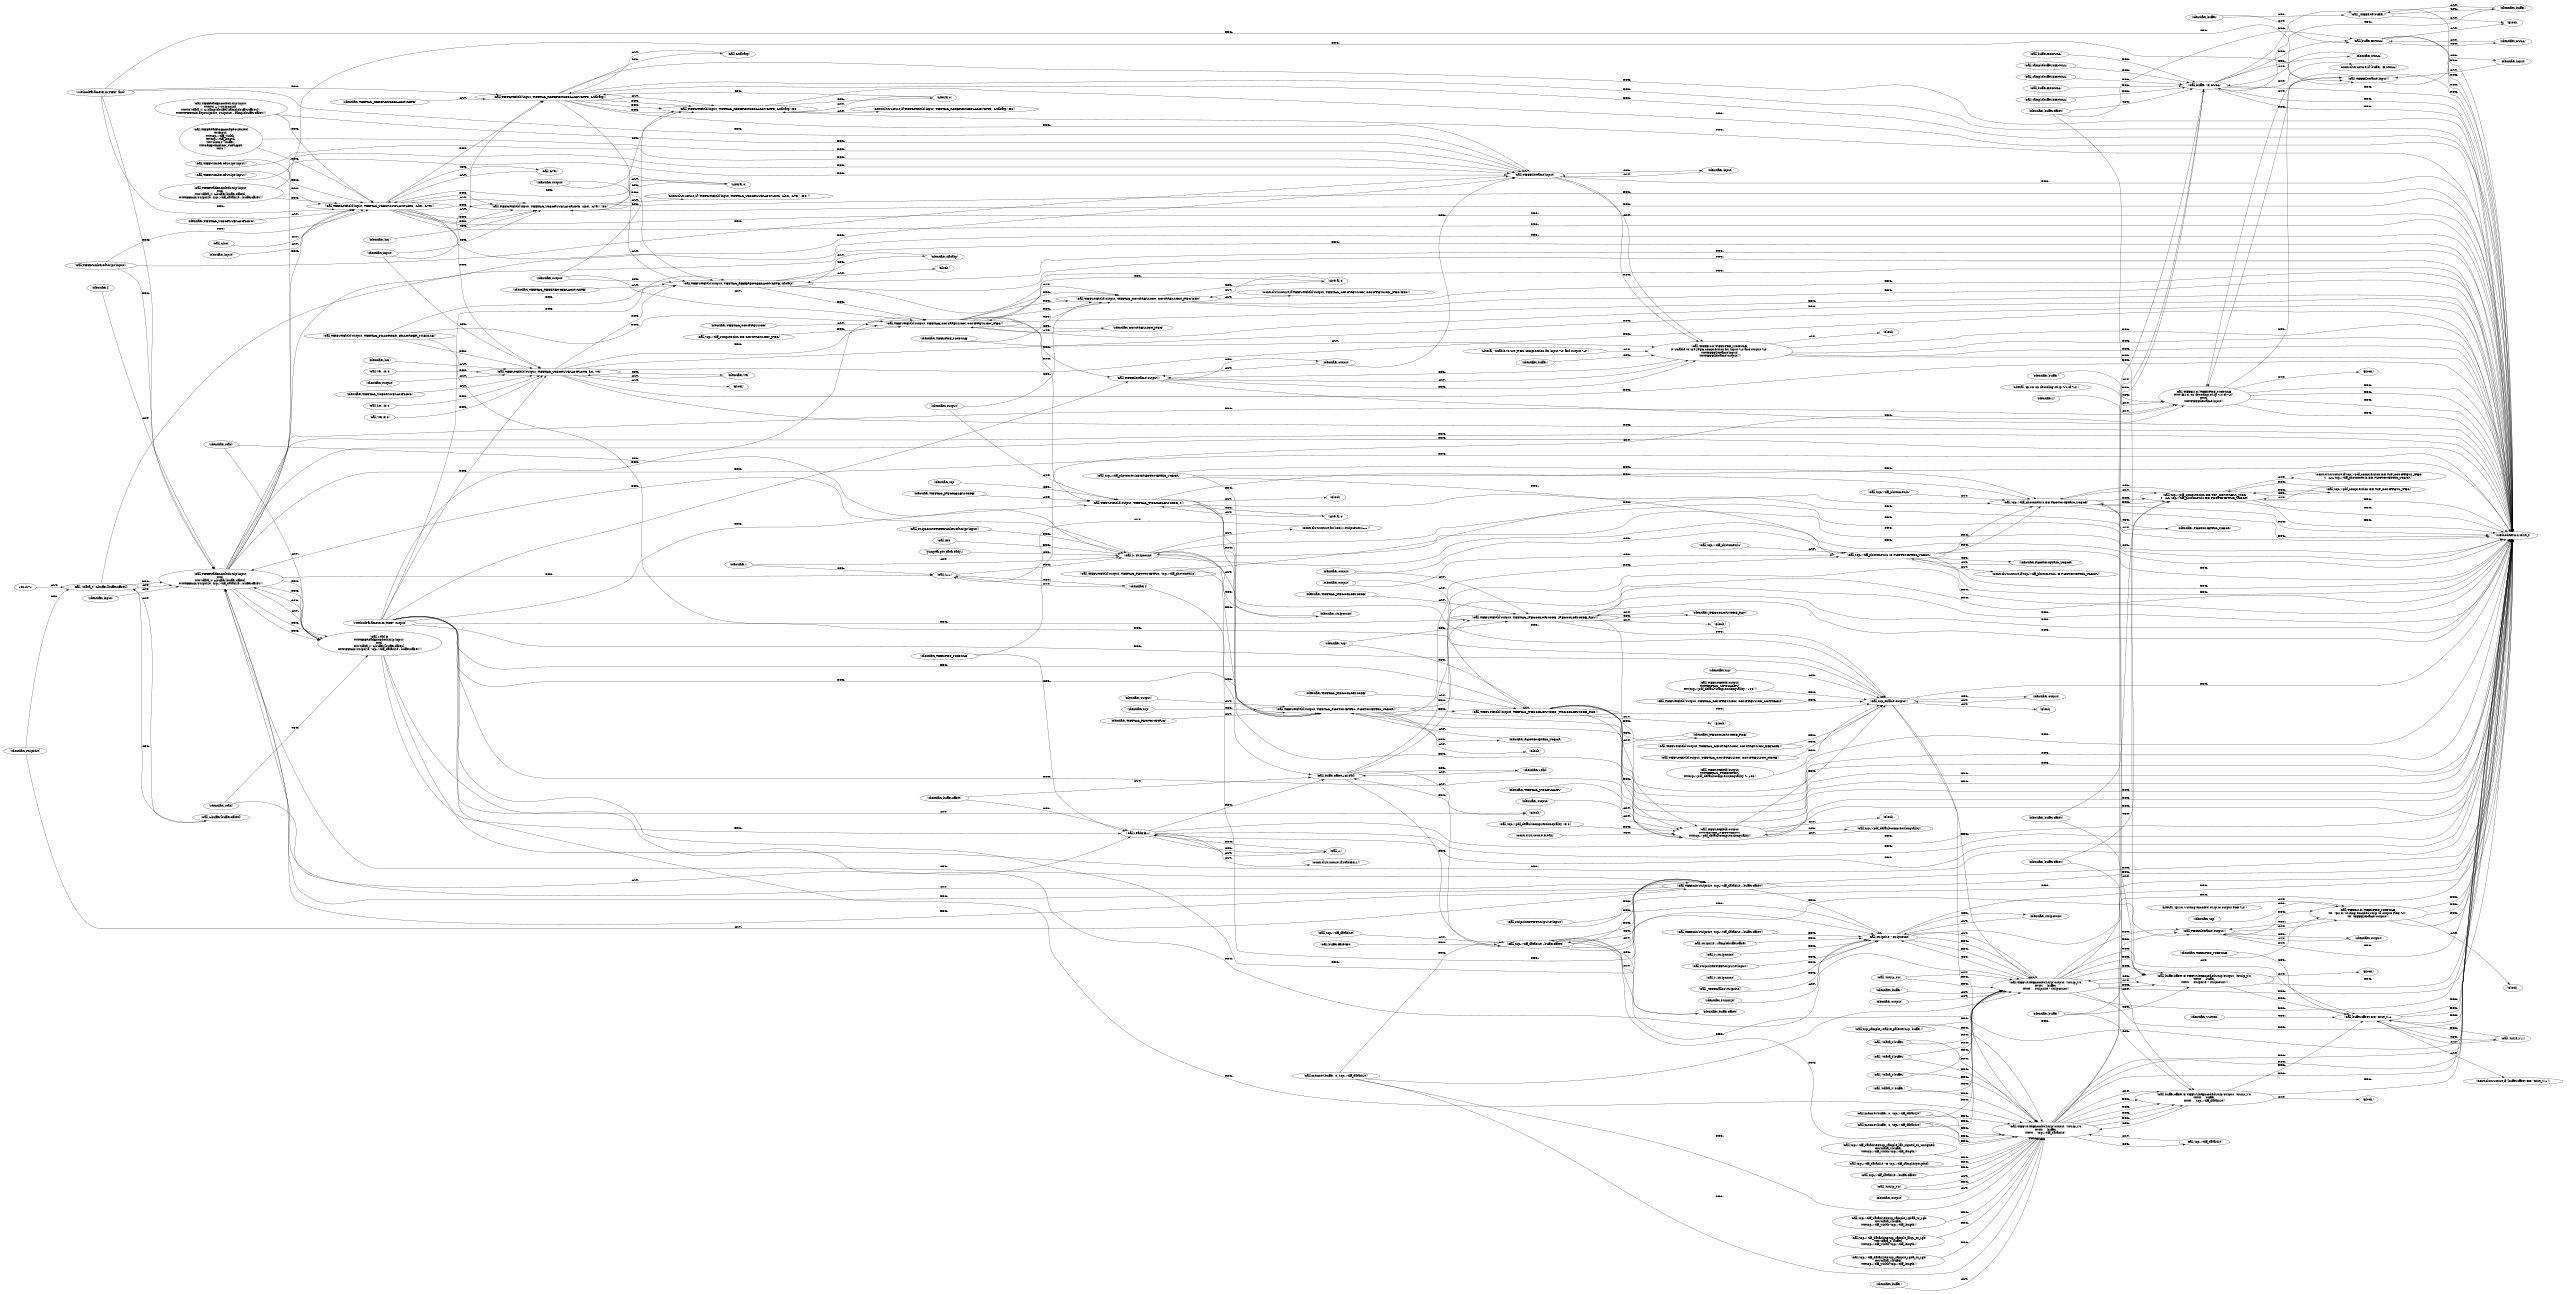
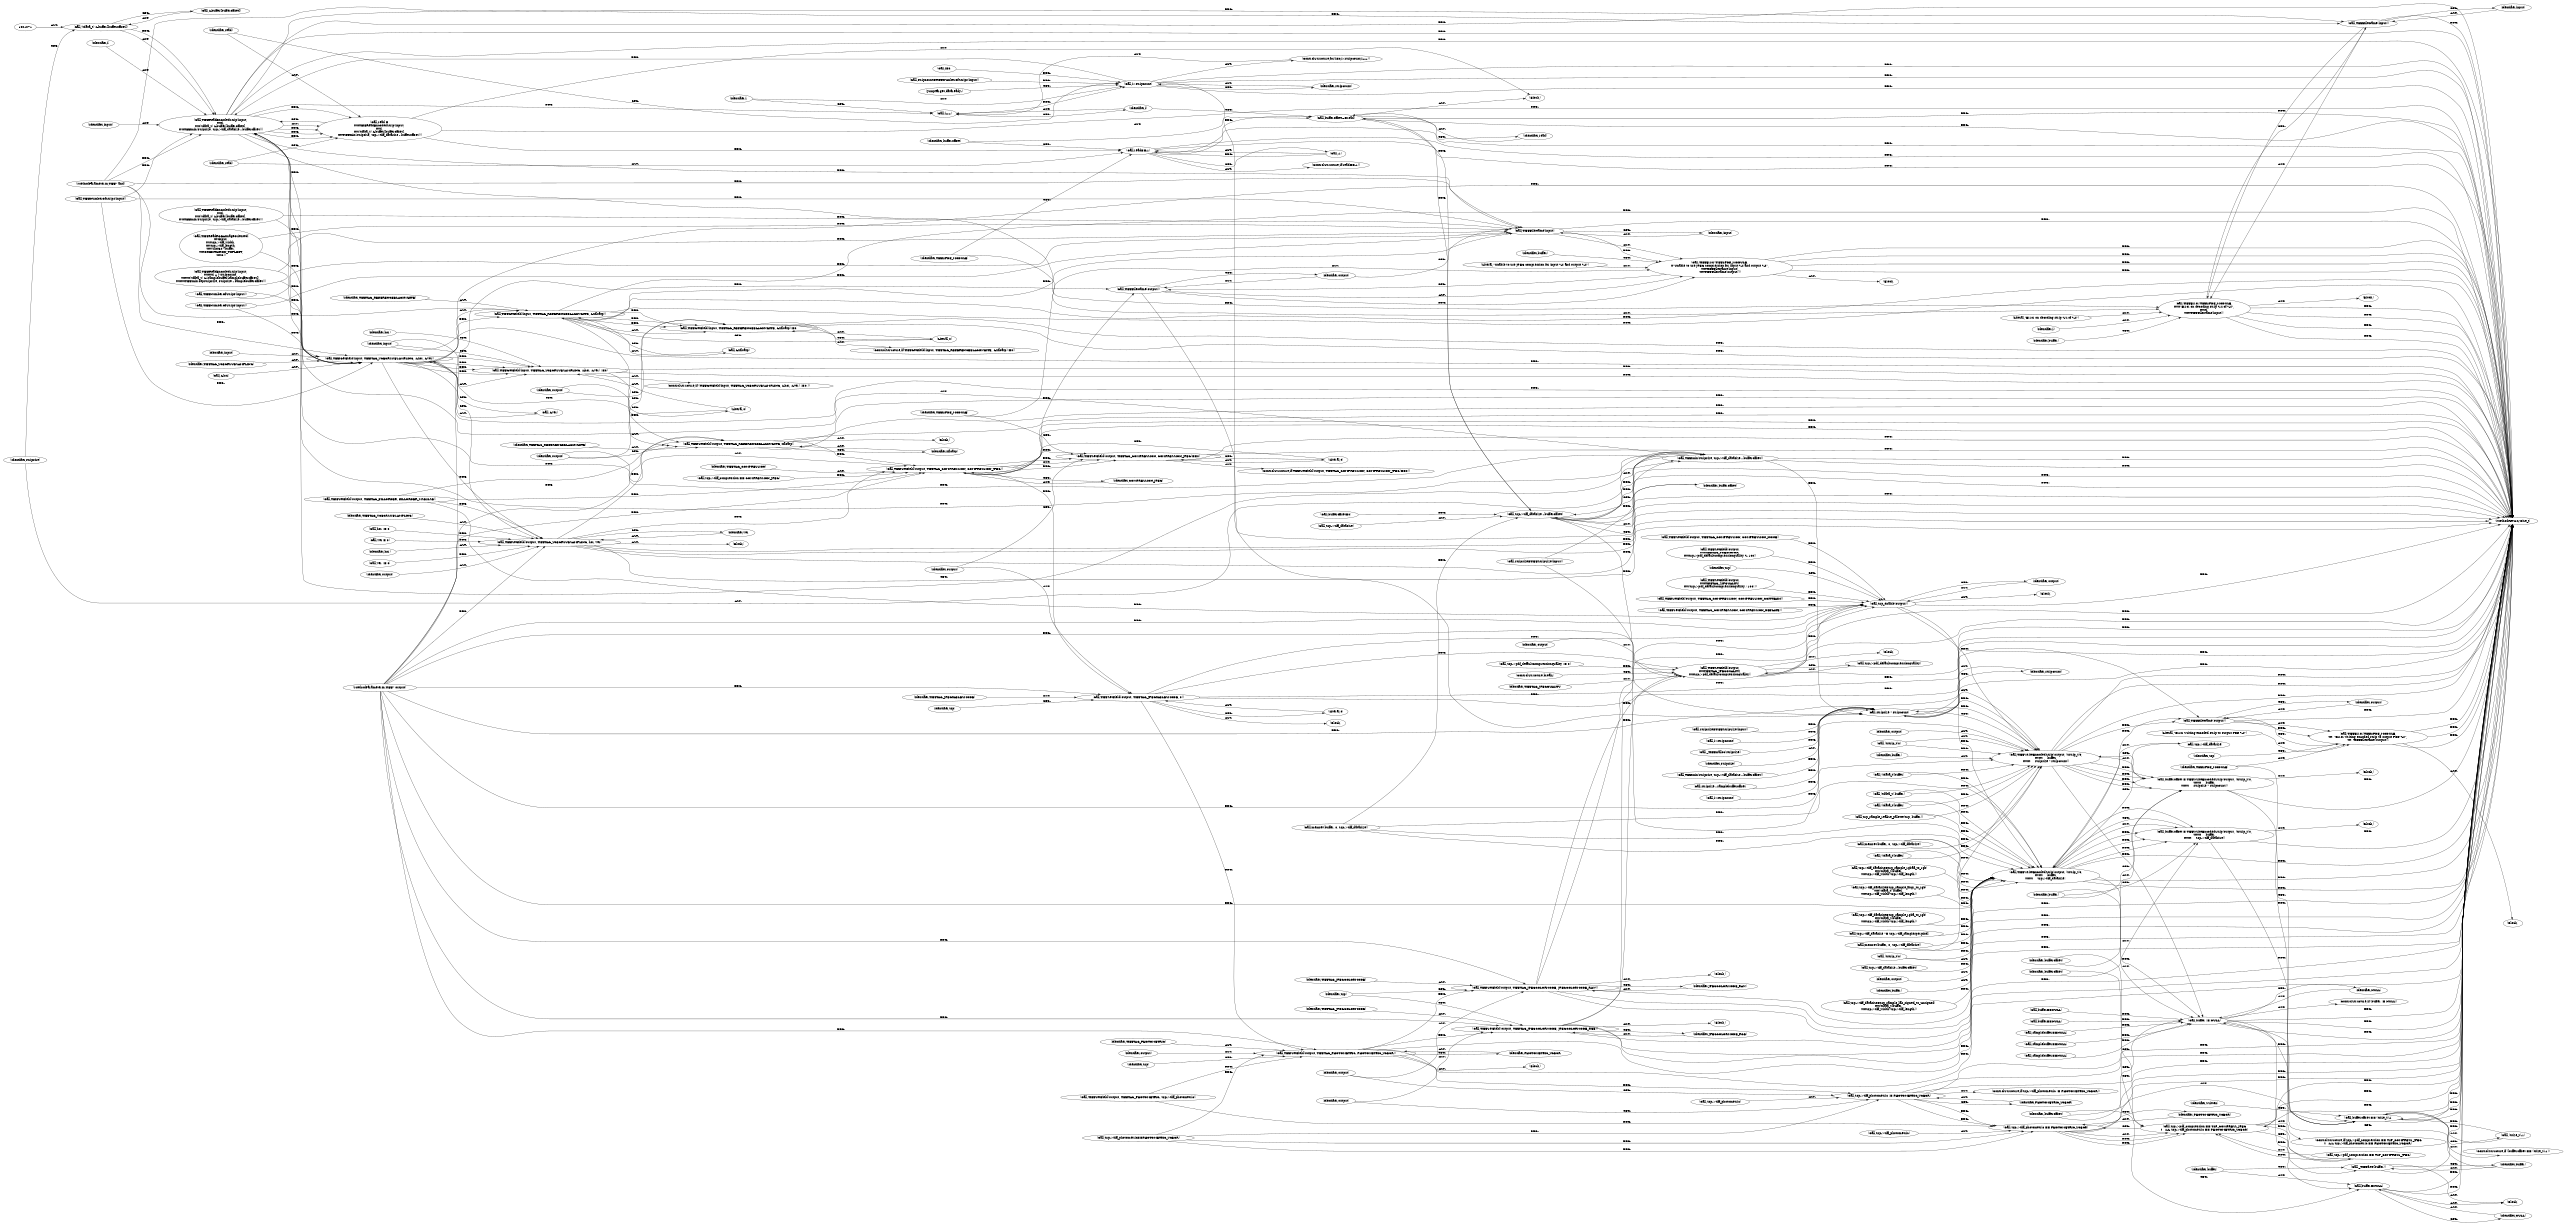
edge "(Call,(tdata_t) &buffer[bufferoffset])" -> "(MethodReturn,tsize_t)": removed, label "DDG:"
